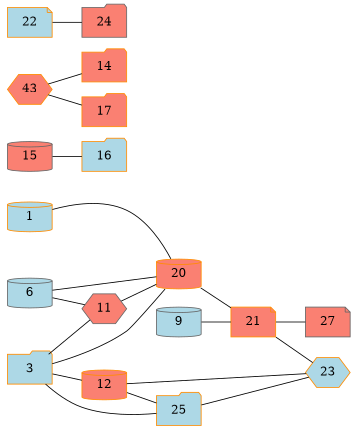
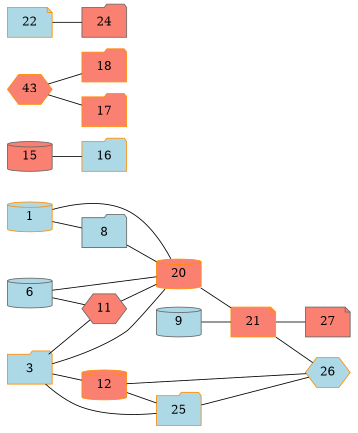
node "14": label "14" -> "18"
node "8": added
node "23": label "23" -> "26"
